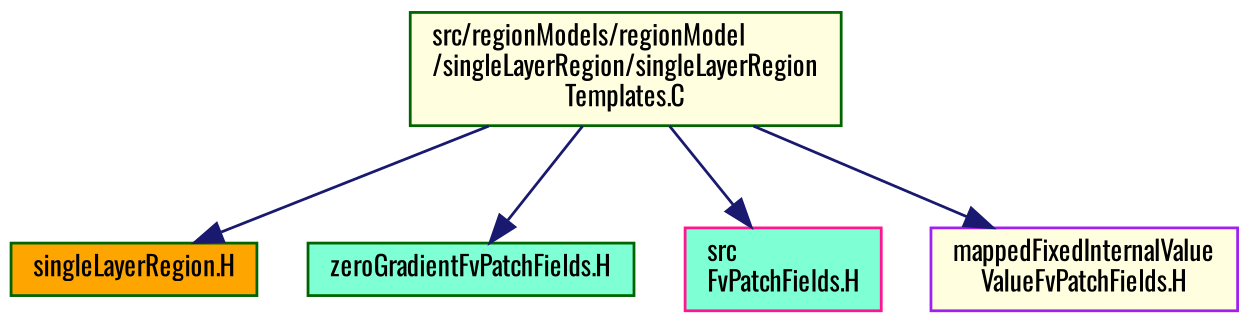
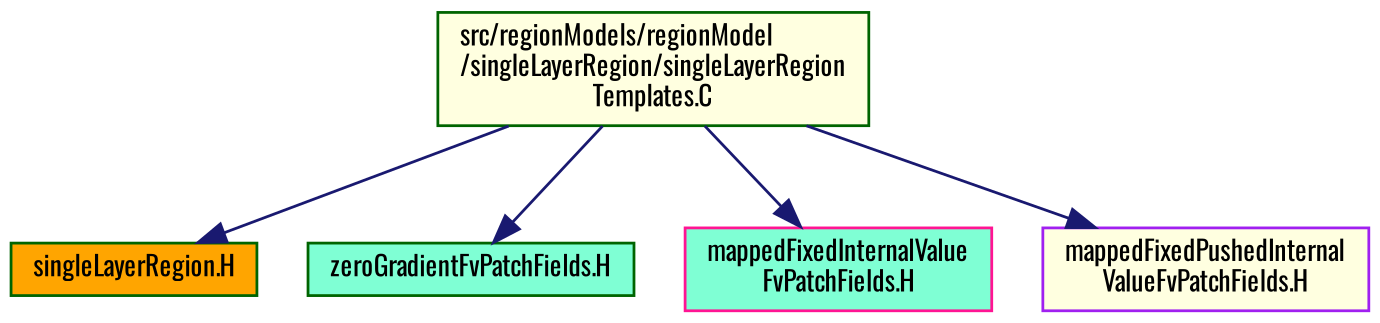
node "src FvPatchFields.H": label "src FvPatchFields.H" -> "mappedFixedInternalValue FvPatchFields.H"
node "mappedFixedInternalValue ValueFvPatchFields.H": label "mappedFixedInternalValue ValueFvPatchFields.H" -> "mappedFixedPushedInternal ValueFvPatchFields.H"
